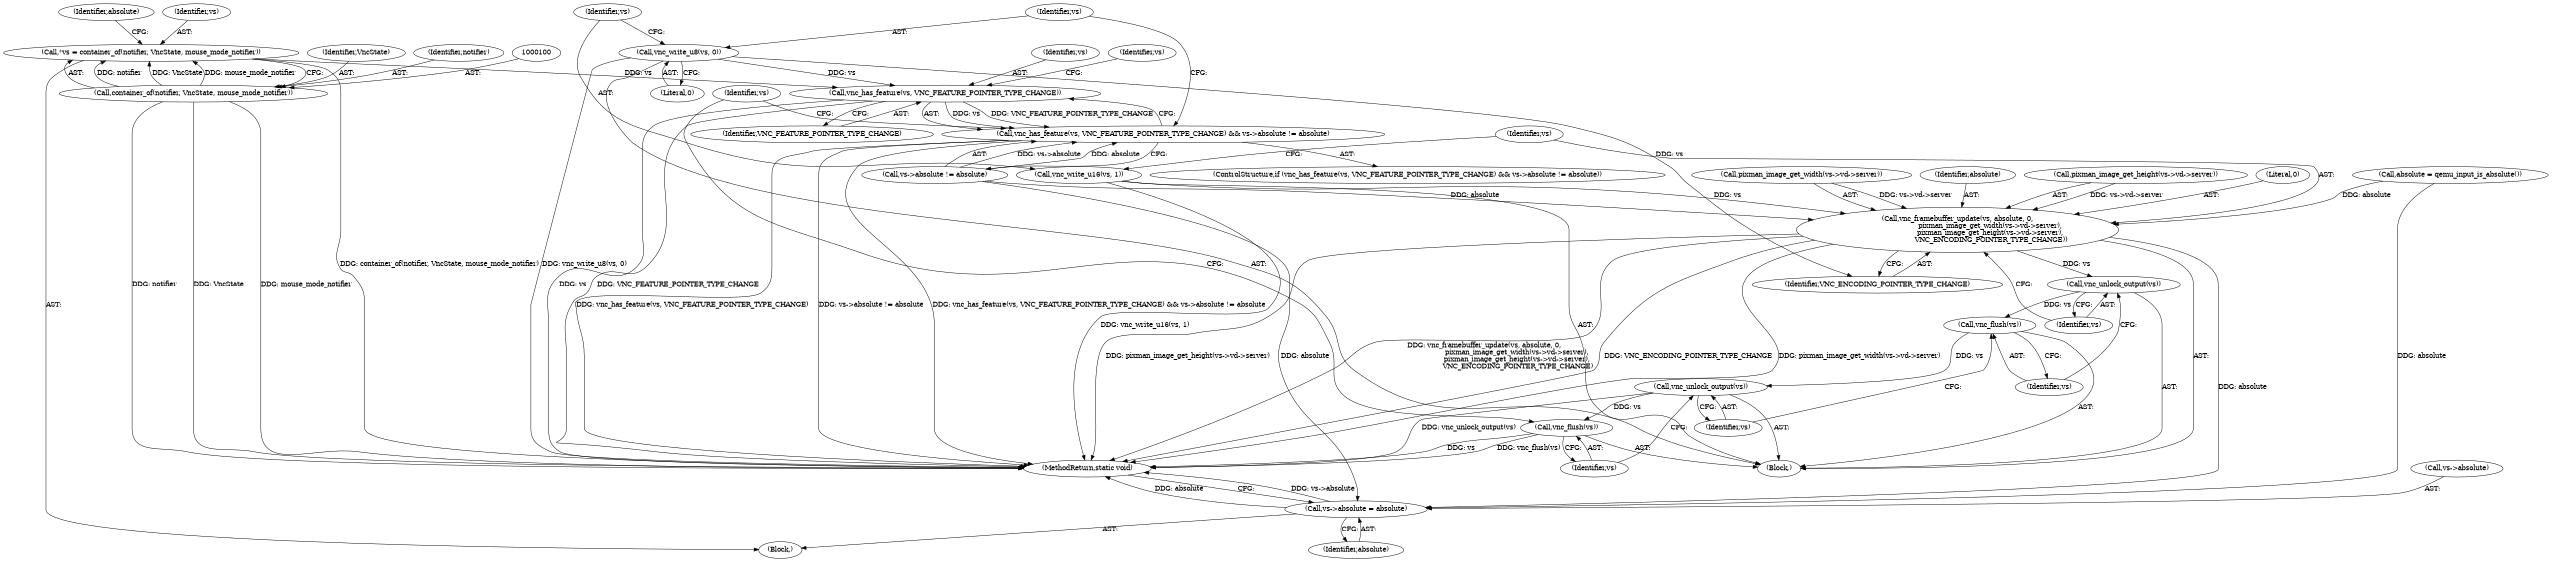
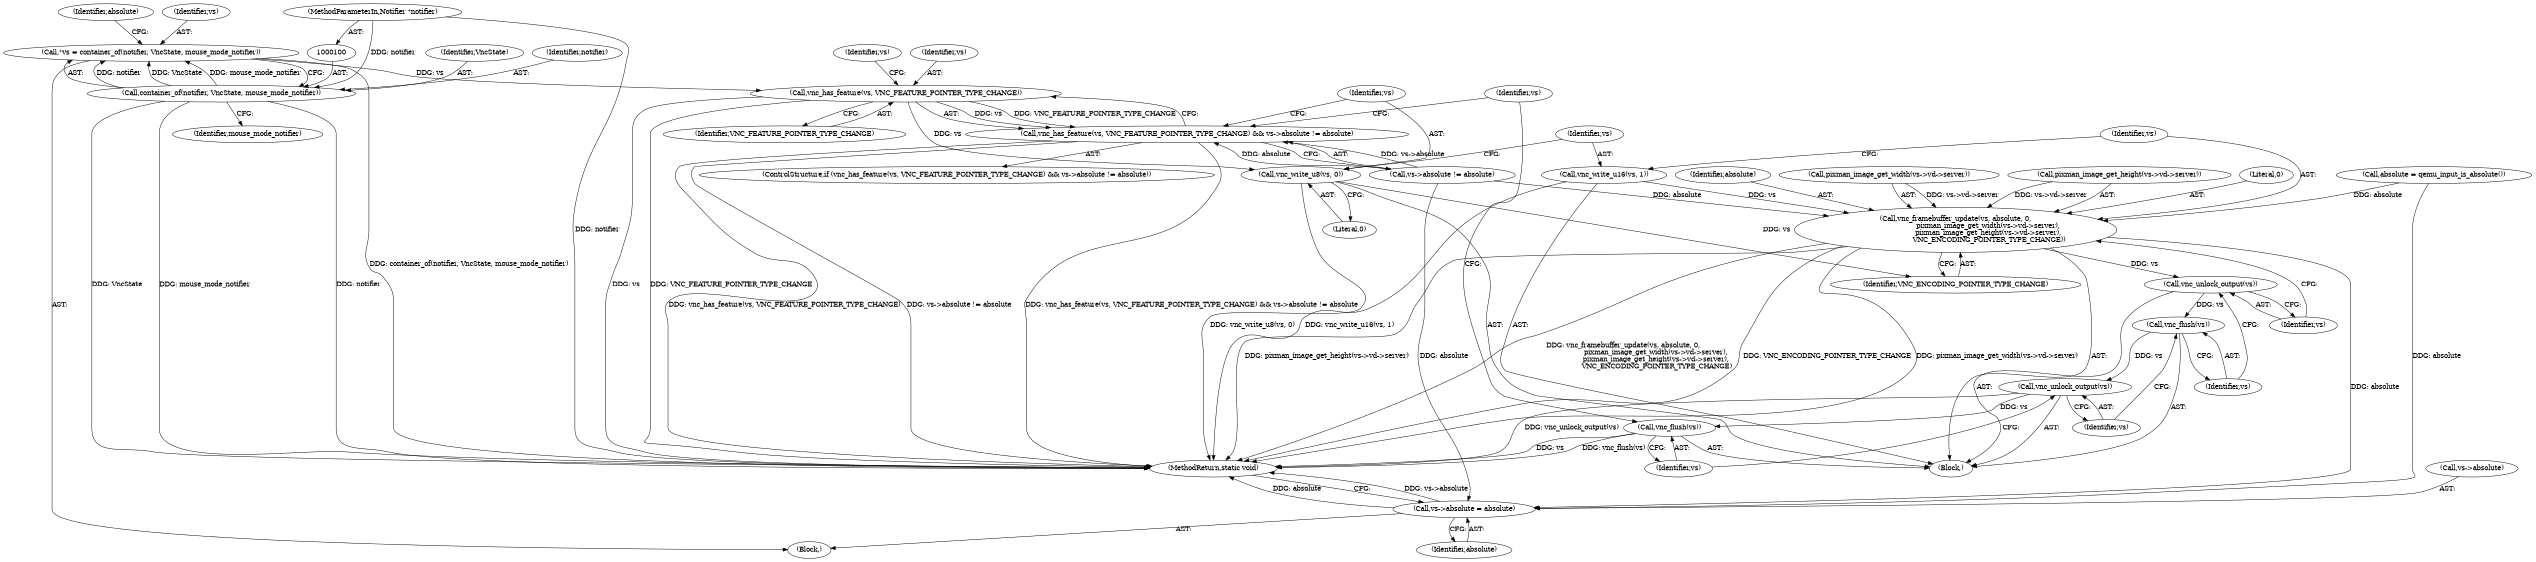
node "(MethodParameterIn,Notifier *notifier)": added
edge "(Call,vnc_write_u8(vs, 0))" -> "(Call,vnc_has_feature(vs, VNC_FEATURE_POINTER_TYPE_CHANGE))": reversed
node "(Identifier,mouse_mode_notifier)": added
